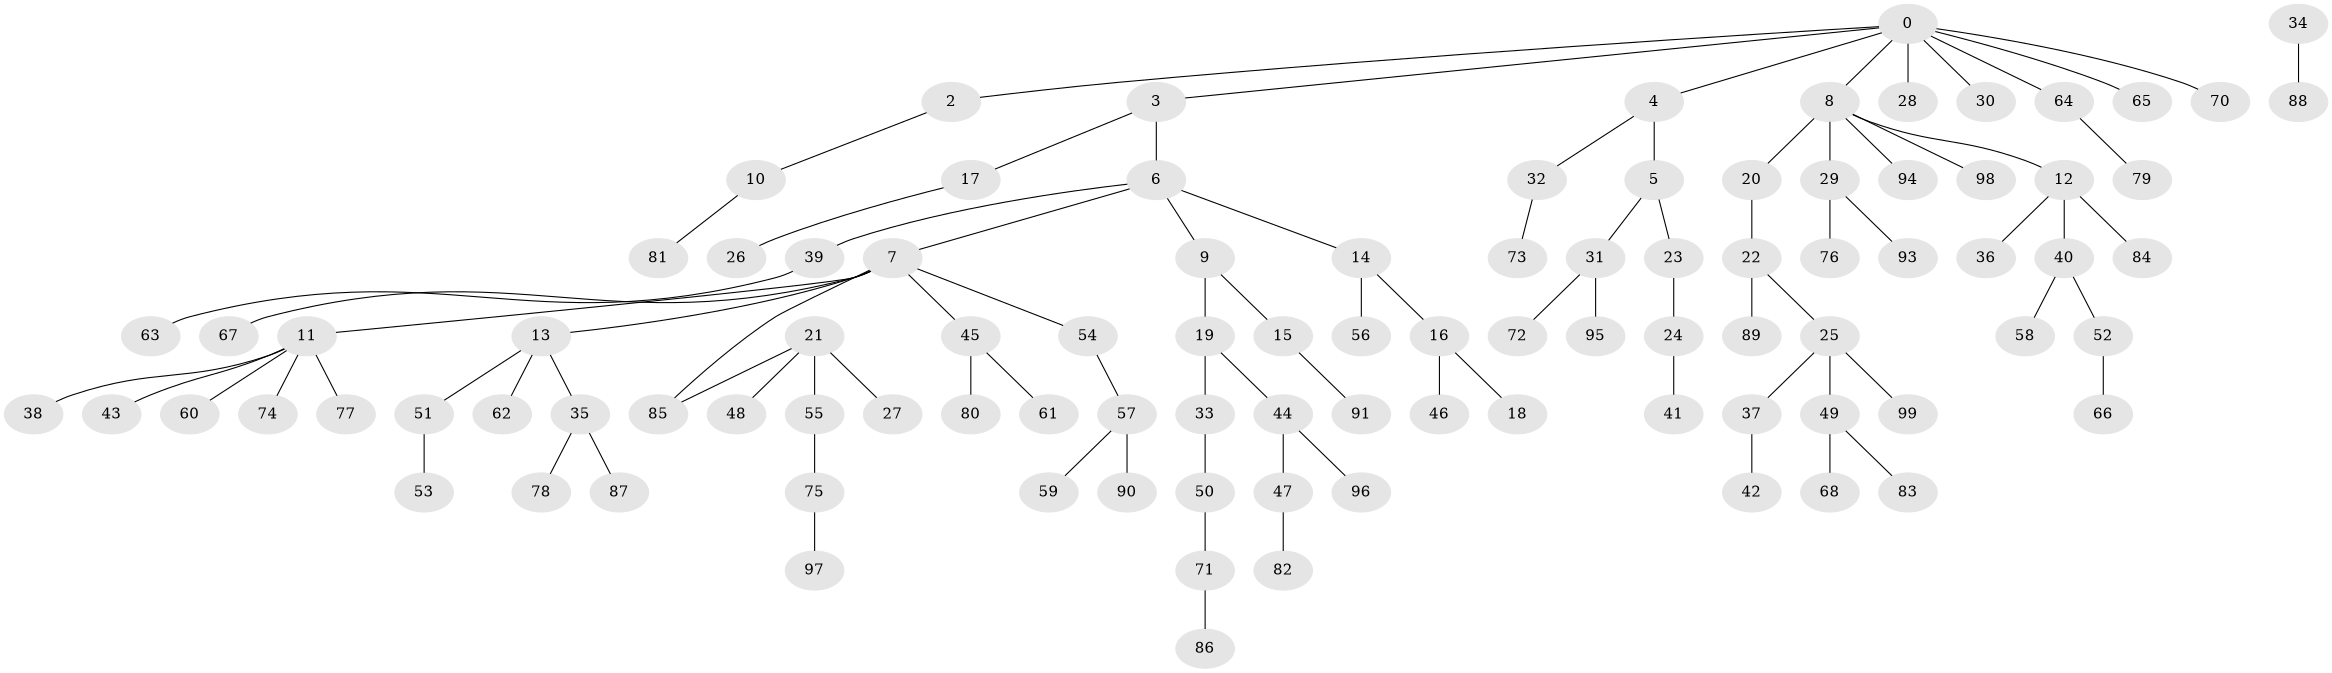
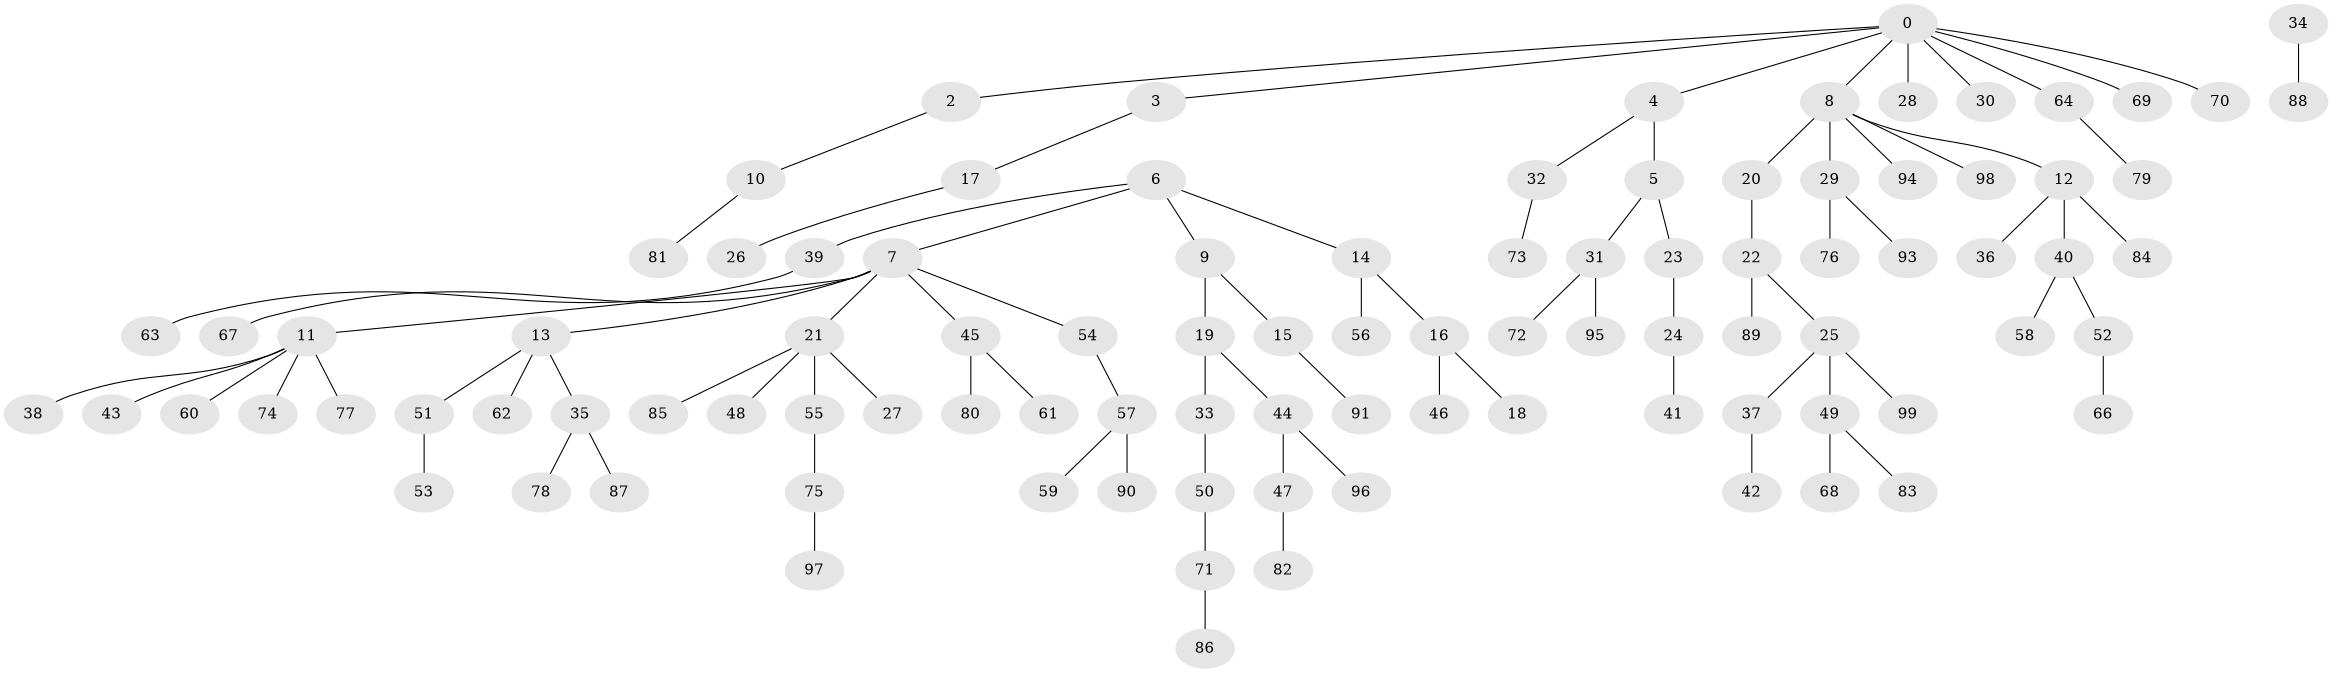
node "65": label "65" -> "69"
edge "3" -- "6": removed
edge "7" -- "85": now "7" -- "21"
